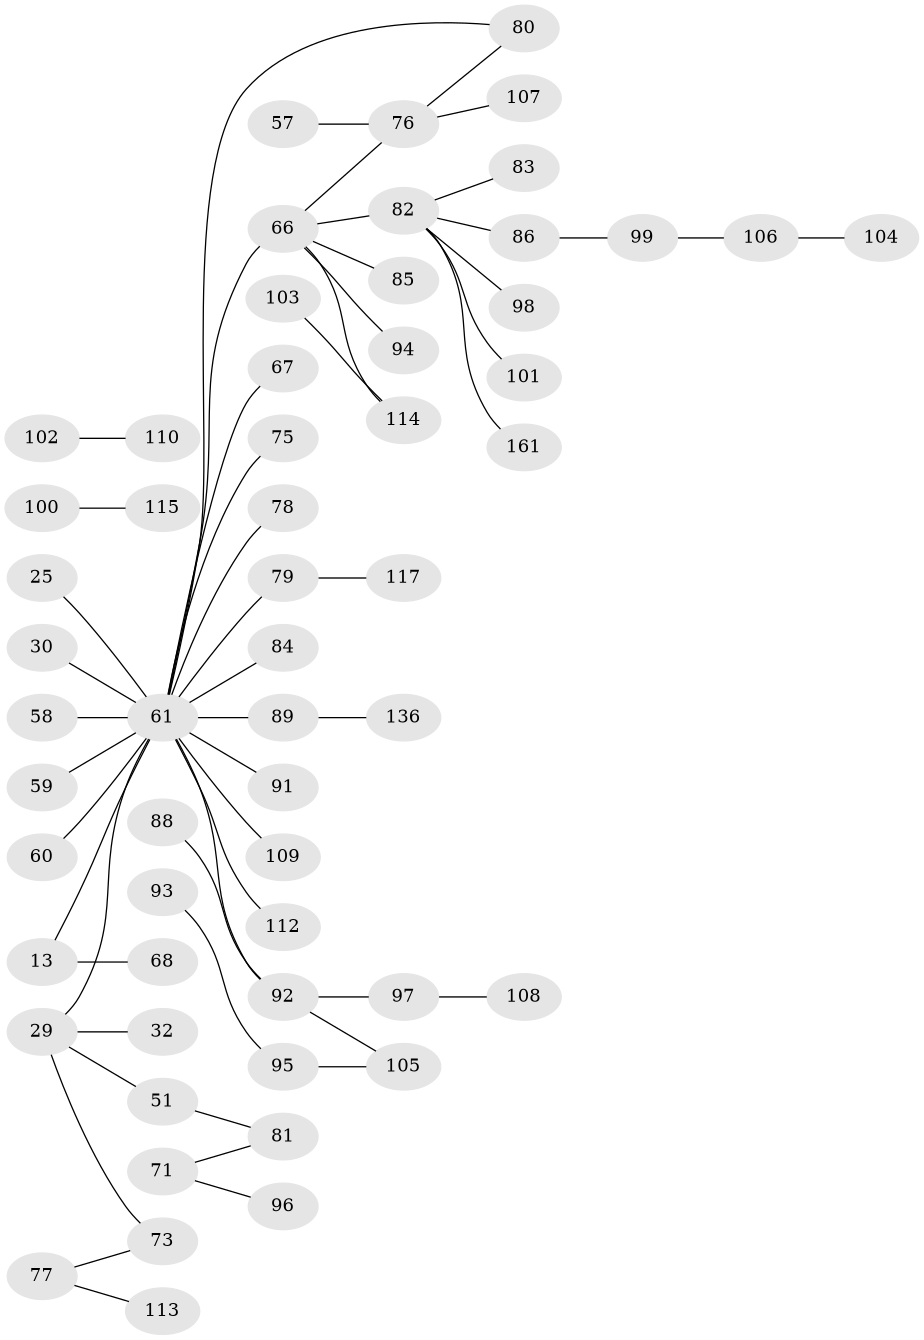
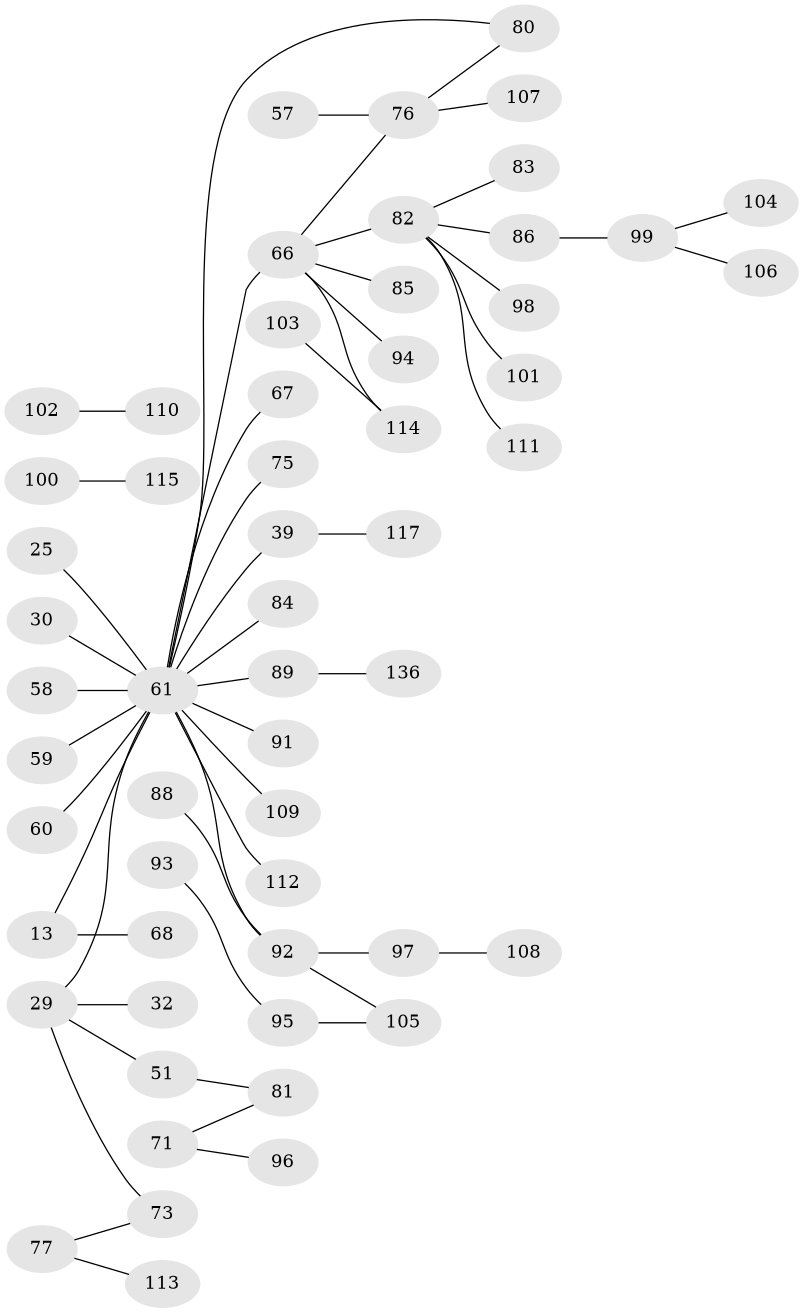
edge "106" -- "104": now "99" -- "104"
node "161": label "161" -> "111"
node "78": removed
node "79": label "79" -> "39"
